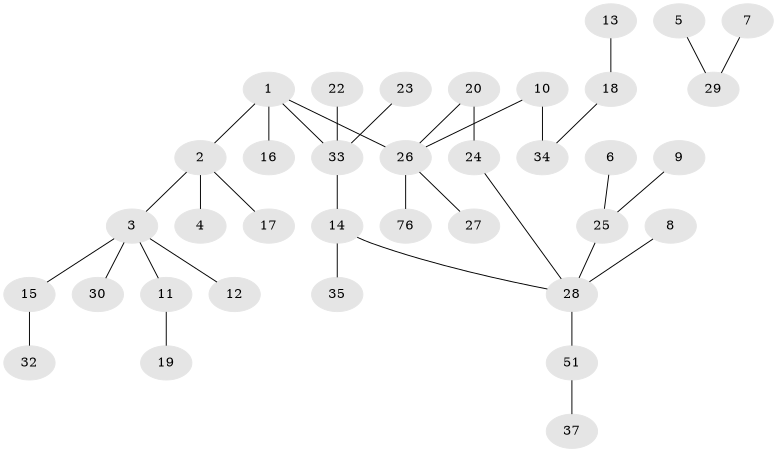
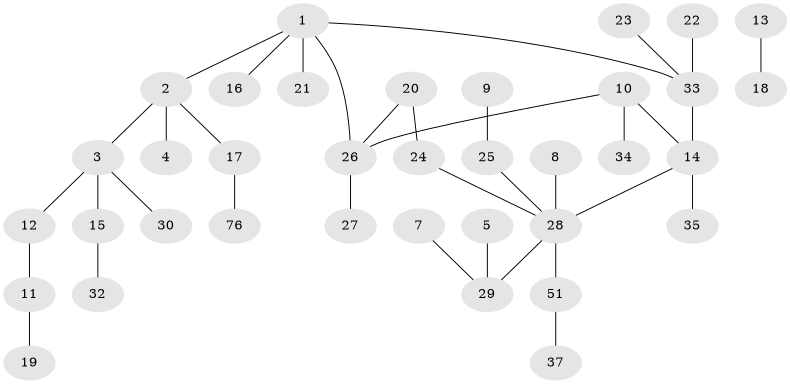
node "21": added
edge "18" -- "34": removed
edge "10" -- "14": added
node "6": removed
edge "26" -- "76": now "17" -- "76"
edge "3" -- "11": now "12" -- "11"
edge "28" -- "29": added
